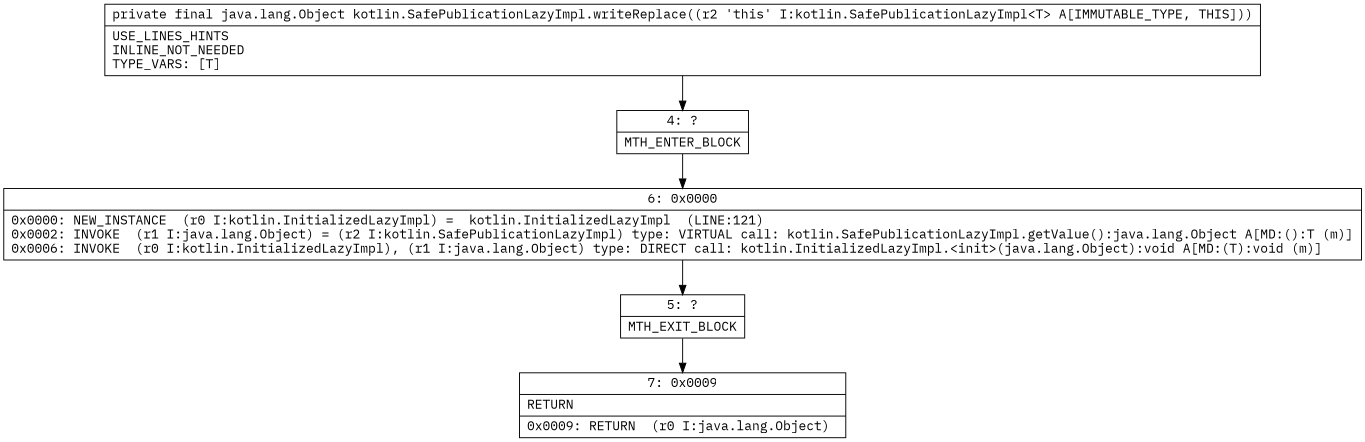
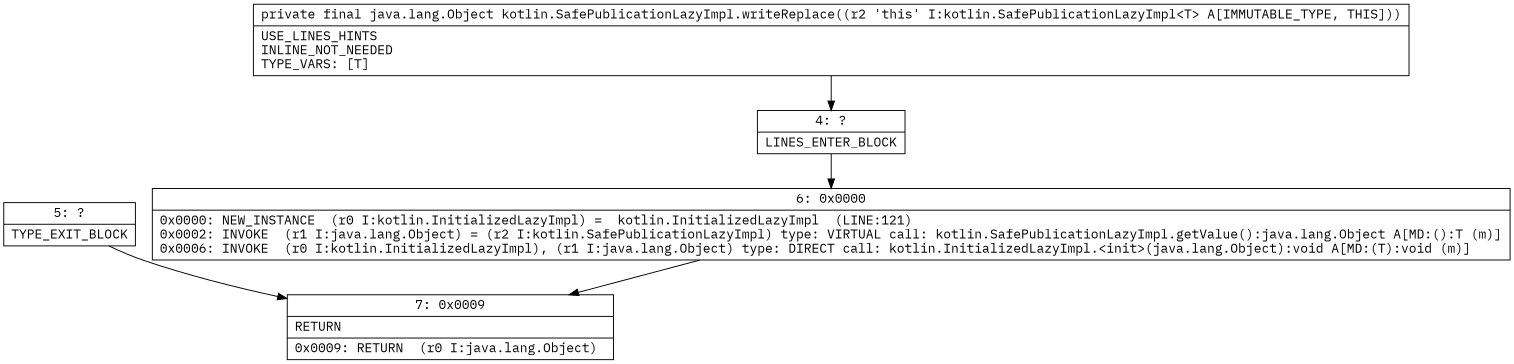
node "4: ?": text "MTH_ENTER_BLOCK" -> "LINES_ENTER_BLOCK"
edge "6: 0x0000" -> "5: ?": now "6: 0x0000" -> "7: 0x0009"
node "5: ?": text "MTH_EXIT_BLOCK" -> "TYPE_EXIT_BLOCK"
